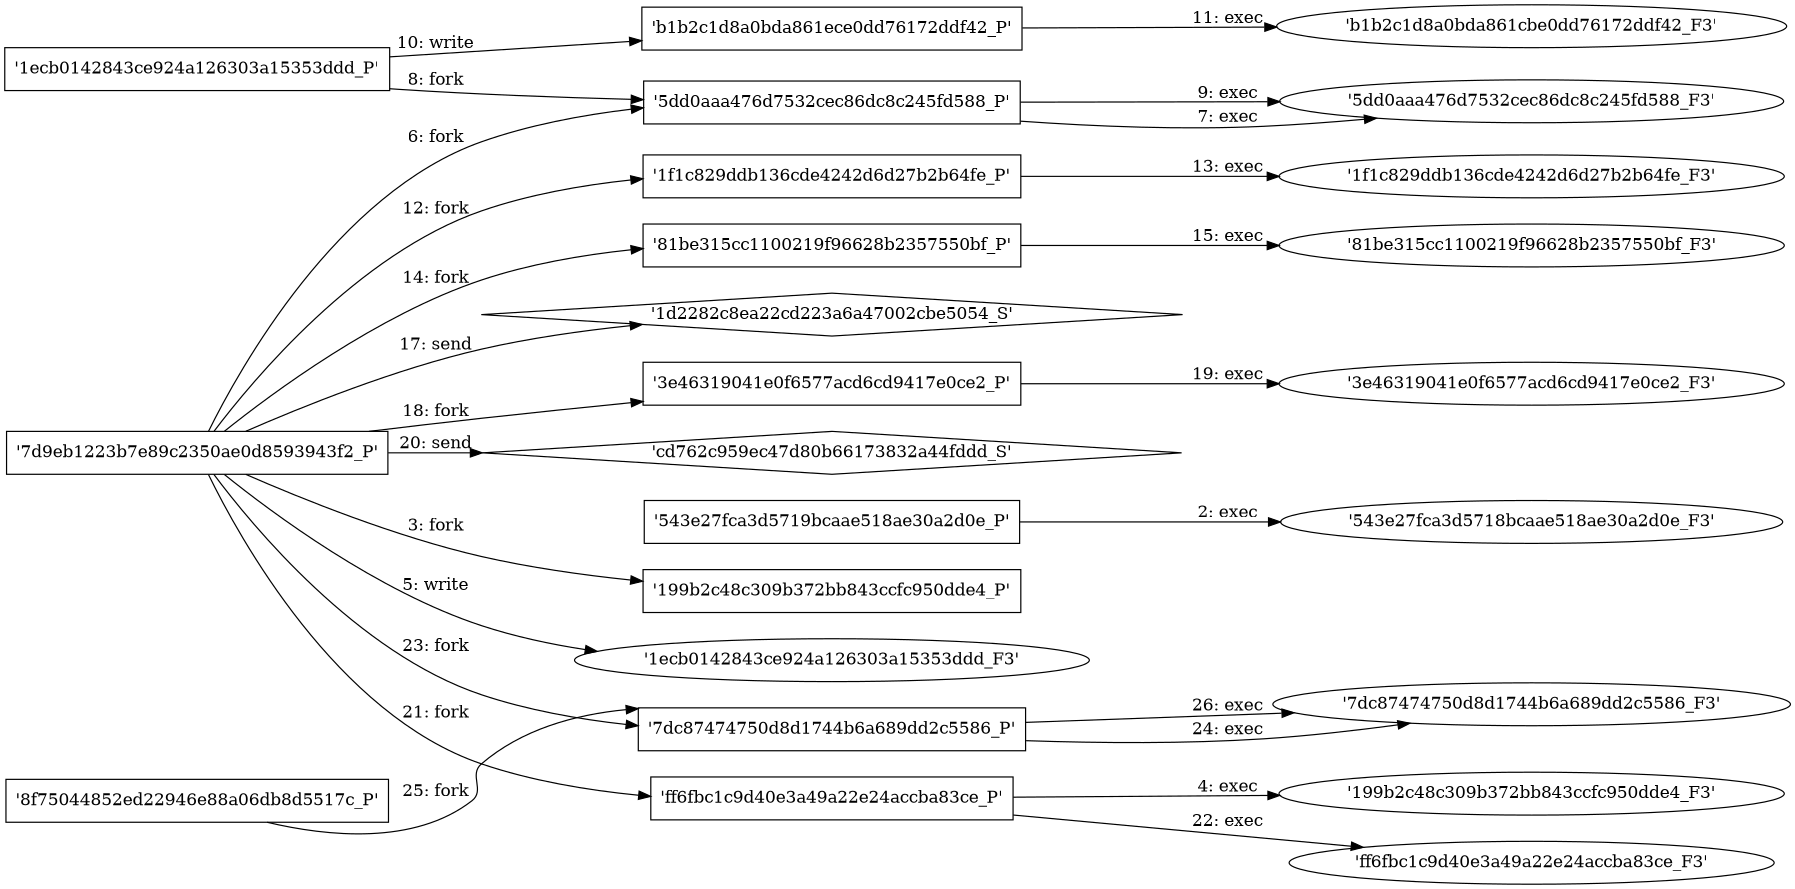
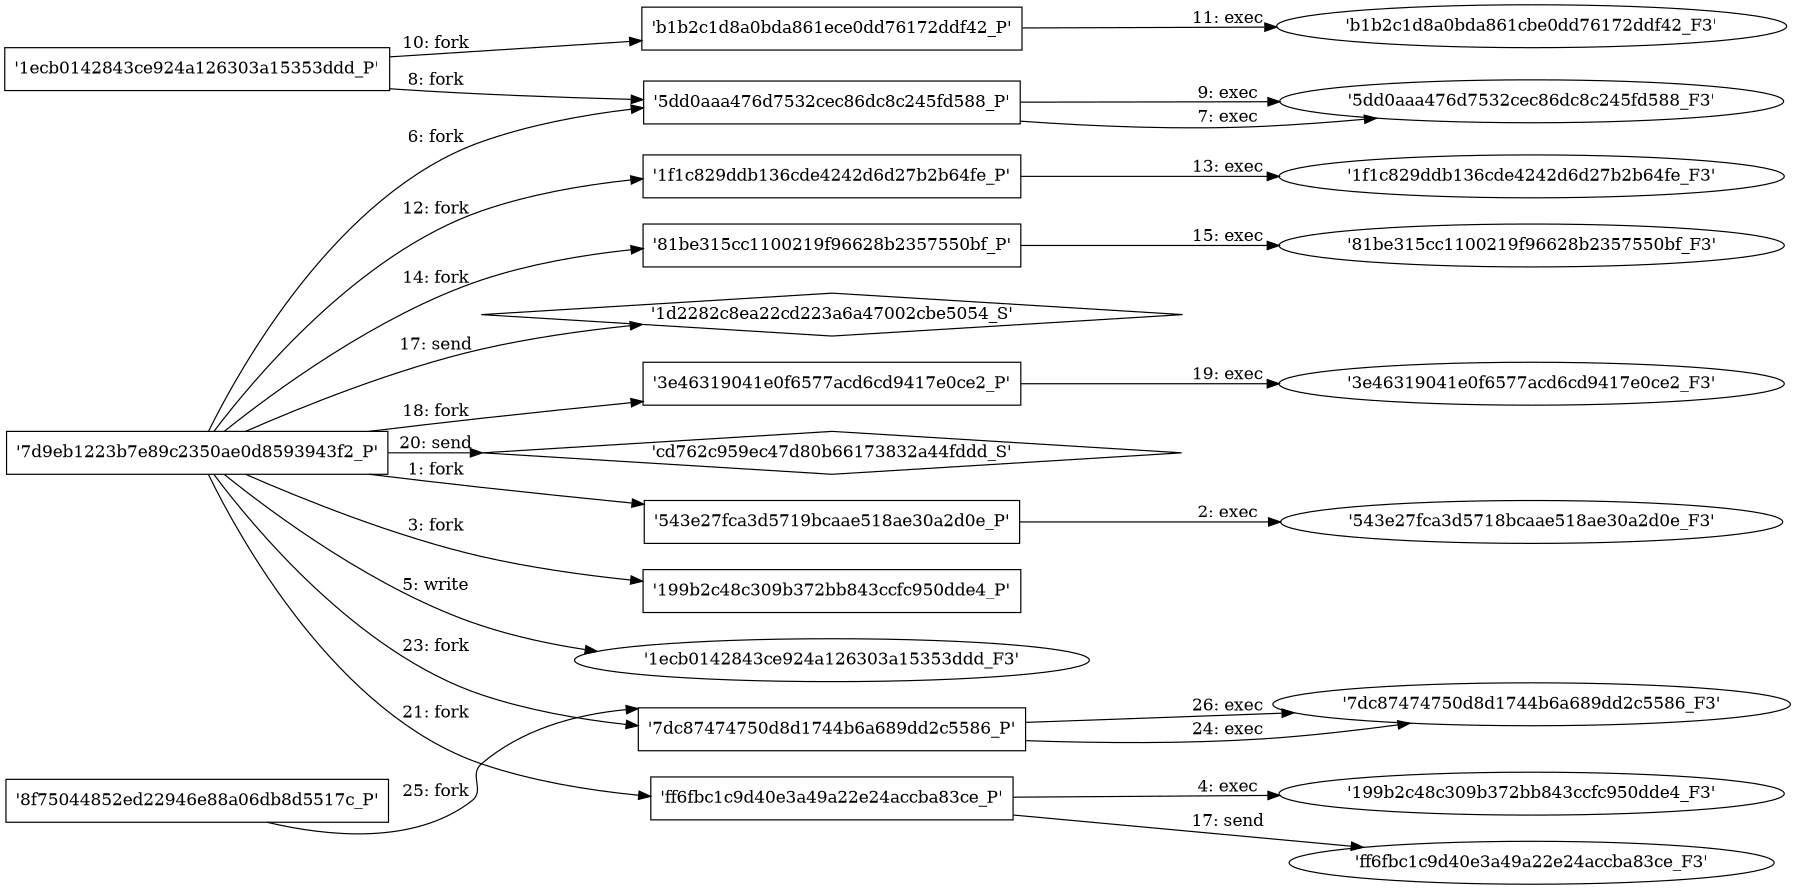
edge "'1ecb0142843ce924a126303a15353ddd_P'" -> "'b1b2c1d8a0bda861ece0dd76172ddf42_P'": label "10: write" -> "10: fork"
edge "'7d9eb1223b7e89c2350ae0d8593943f2_P'" -> "'543e27fca3d5719bcaae518ae30a2d0e_P'": added, label "1: fork"
edge "'ff6fbc1c9d40e3a49a22e24accba83ce_P'" -> "'ff6fbc1c9d40e3a49a22e24accba83ce_F3'": label "22: exec" -> "17: send"
